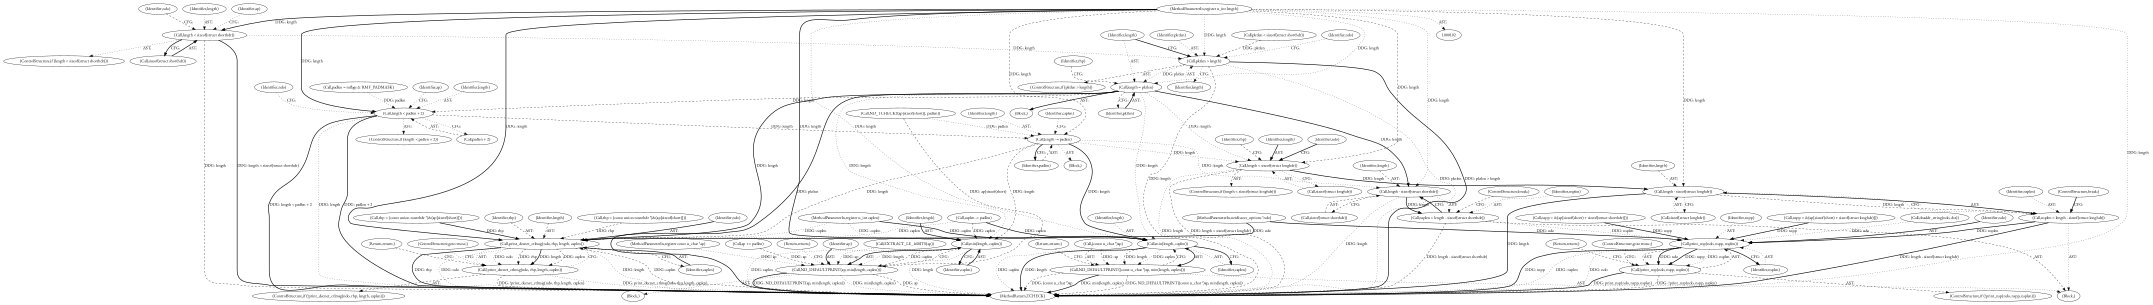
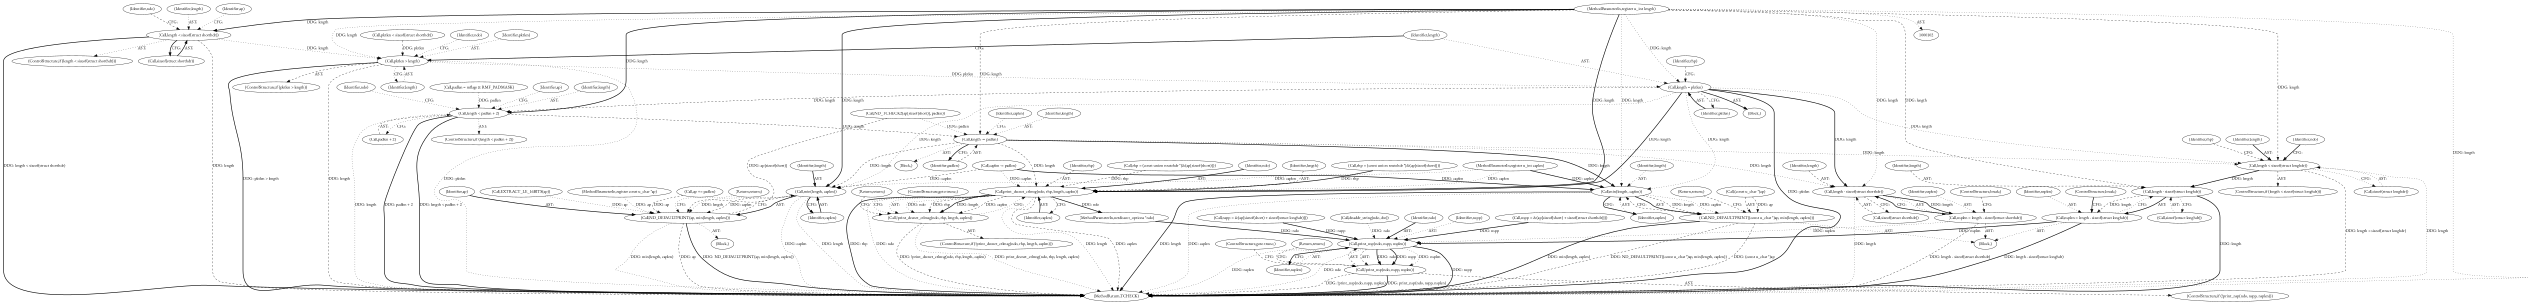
edge "(MethodParameterIn,netdissect_options *ndo)" -> "(Call,print_decnet_ctlmsg(ndo, rhp, length, caplen))": reversed
